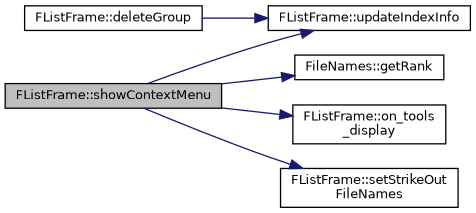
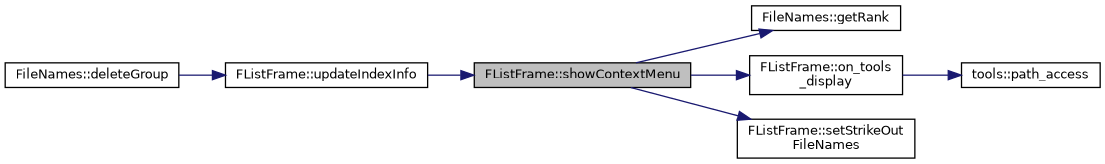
node "FListFrame::deleteGroup": label "FListFrame::deleteGroup" -> "FileNames::deleteGroup"
edge "FListFrame::showContextMenu" -> "FListFrame::updateIndexInfo": reversed
node "tools::path_access": added
